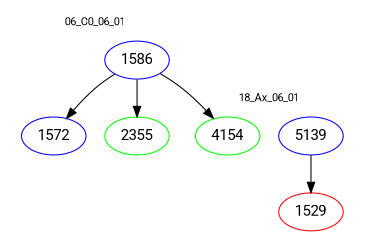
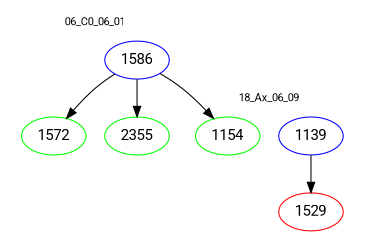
cluster "18_Ax_06_01": label "18_Ax_06_01" -> "18_Ax_06_09"
node "1572": color blue -> green
node "4154": label "4154" -> "1154"
node "5139": label "5139" -> "1139"
